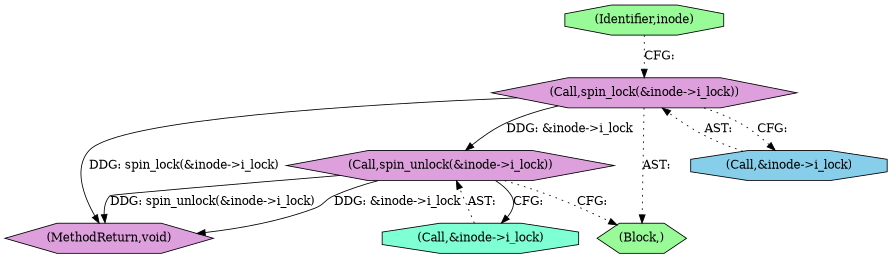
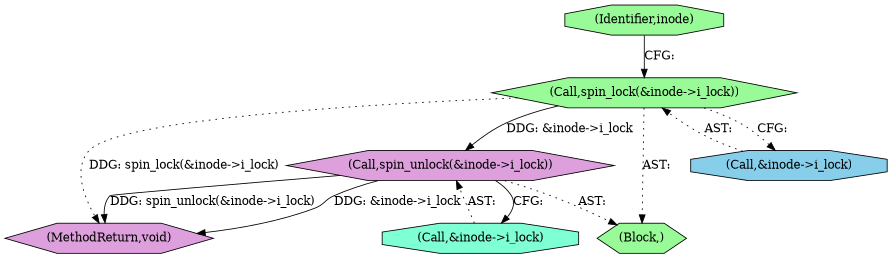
edge "(Identifier,inode)" -> "(Call,spin_lock(&inode->i_lock))": style dotted -> solid
node "(Call,spin_lock(&inode->i_lock))": fillcolor plum -> palegreen
edge "(Call,spin_lock(&inode->i_lock))" -> "(MethodReturn,void)": style solid -> dotted
edge "(Call,spin_unlock(&inode->i_lock))" -> "(Block,)": label "CFG: " -> "AST: "
